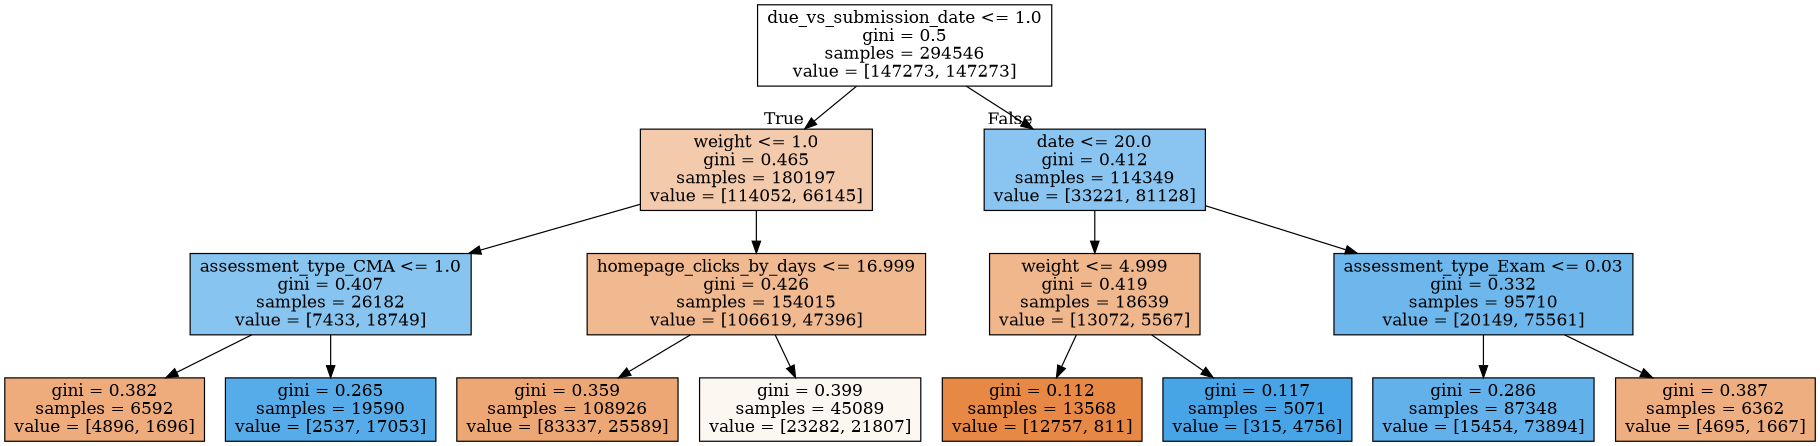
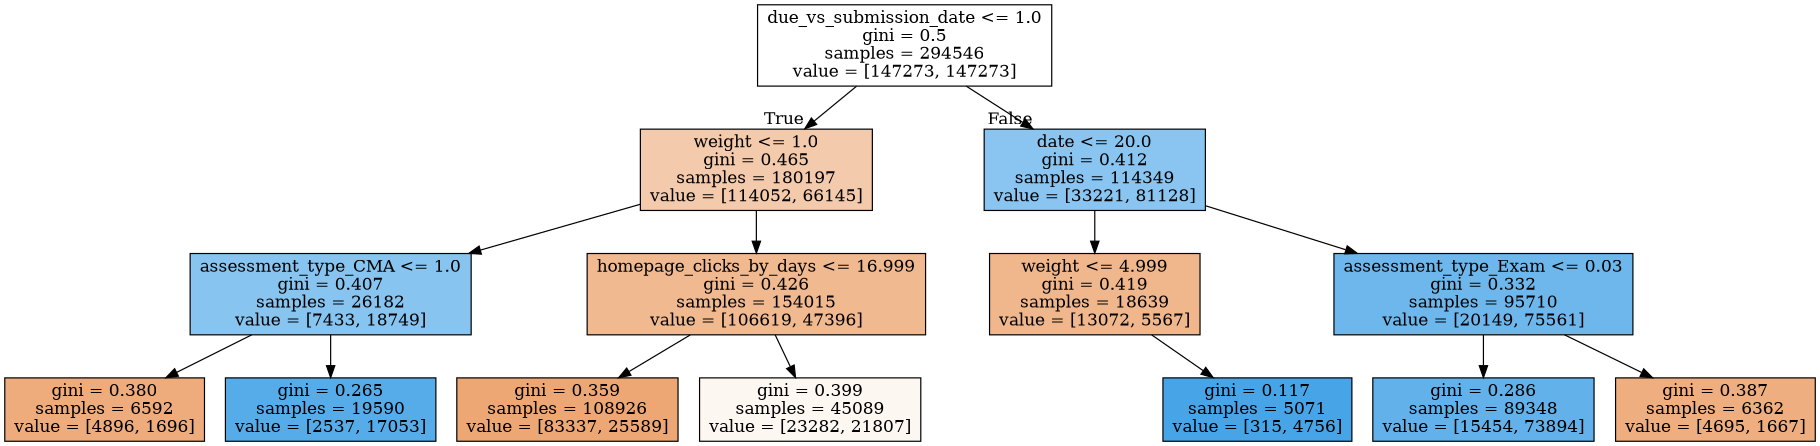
node "gini = 0.382 samples = 6592 value = [4896, 1696]": label "gini = 0.382 samples = 6592 value = [4896, 1696]" -> "gini = 0.380 samples = 6592 value = [4896, 1696]"
node "gini = 0.112 samples = 13568 value = [12757, 811]": removed
node "gini = 0.286 samples = 87348 value = [15454, 73894]": label "gini = 0.286 samples = 87348 value = [15454, 73894]" -> "gini = 0.286 samples = 89348 value = [15454, 73894]"
